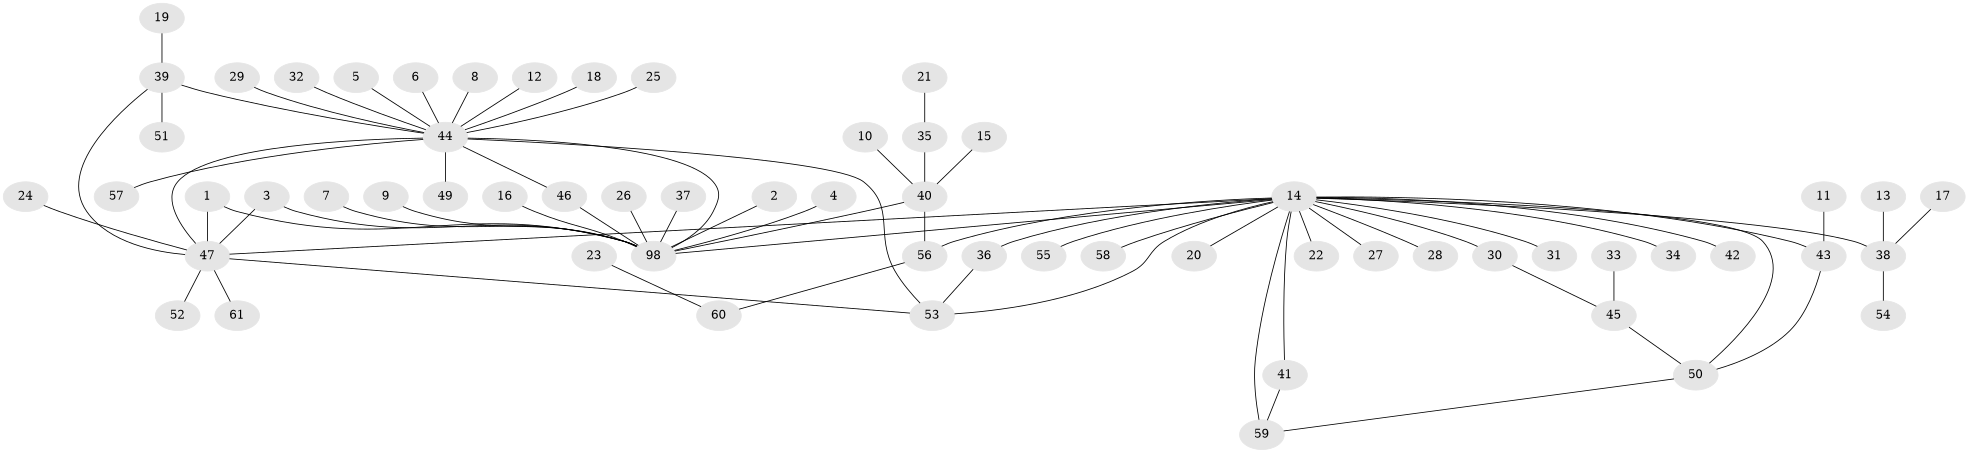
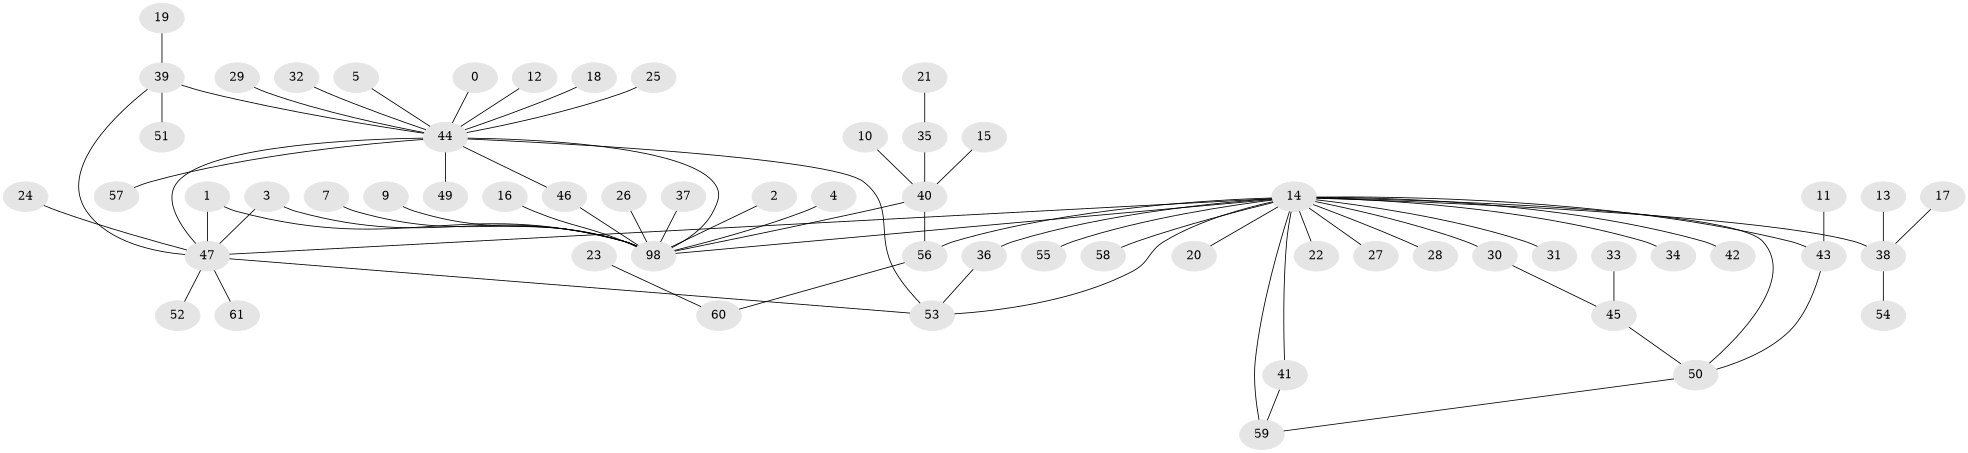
node "6": removed
node "8": label "8" -> "0"
